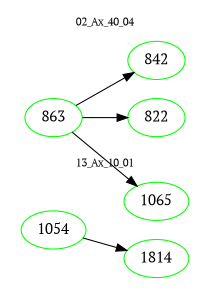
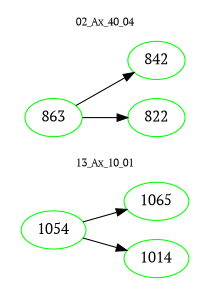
edge "863" -> "1065": now "1054" -> "1065"
node "1814": label "1814" -> "1014"
